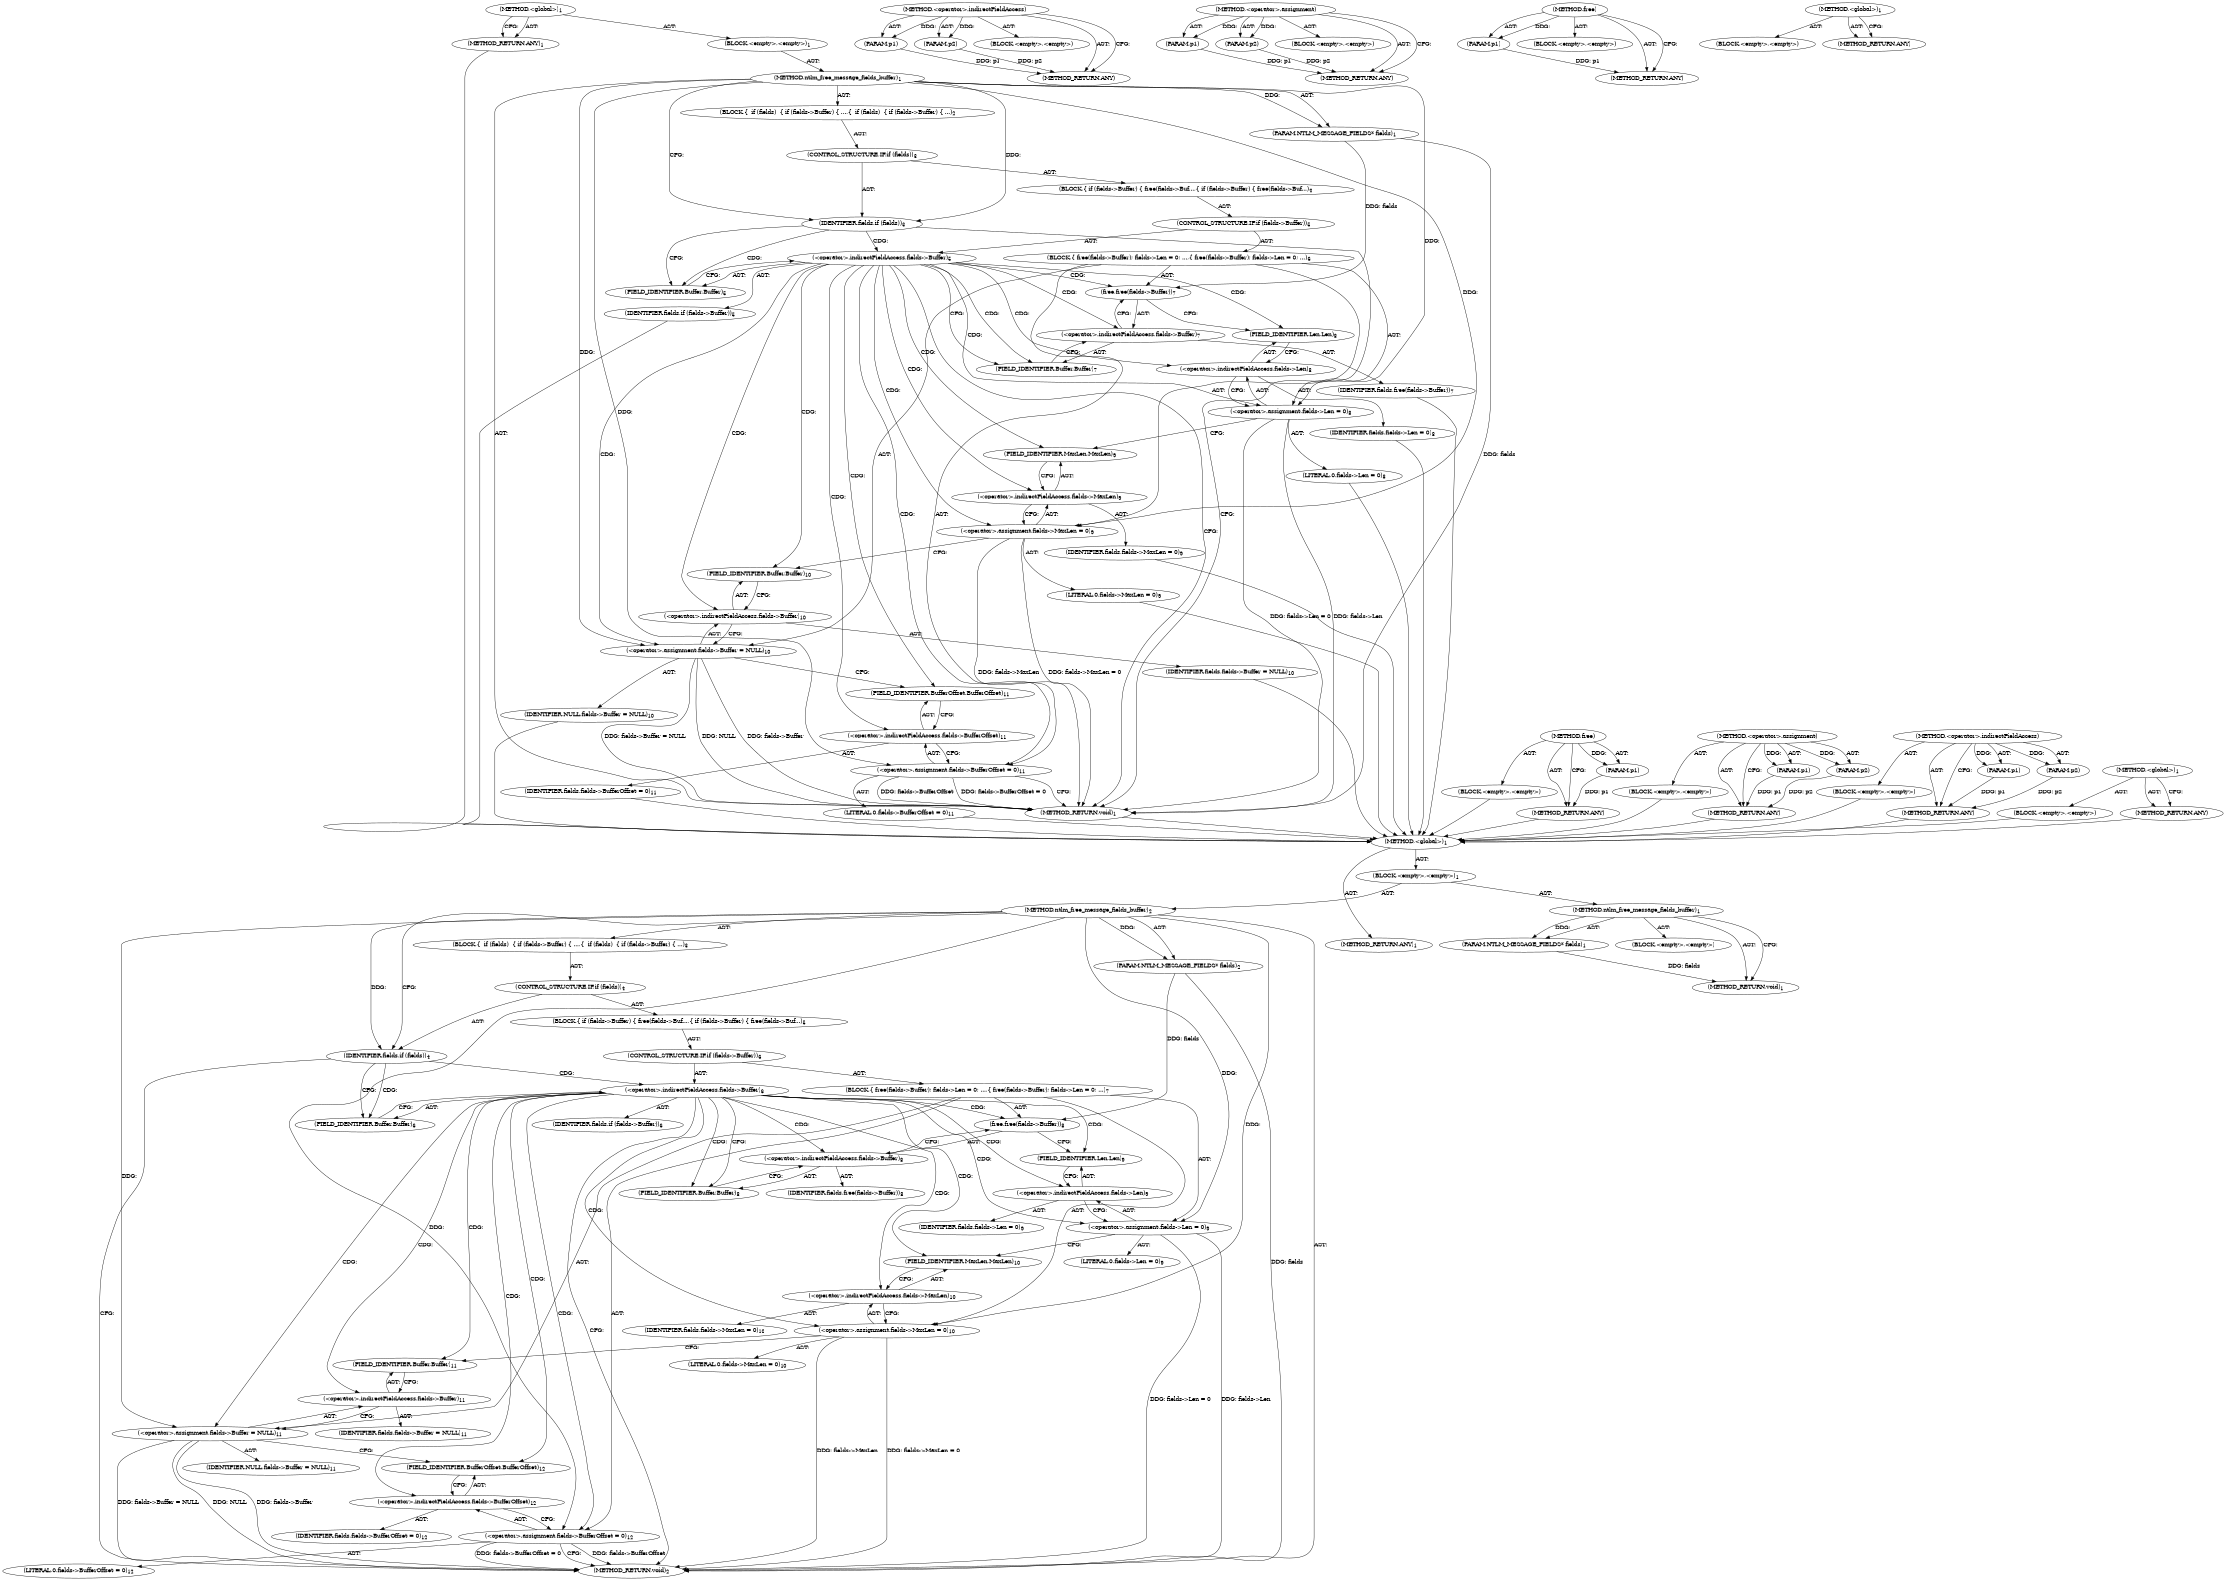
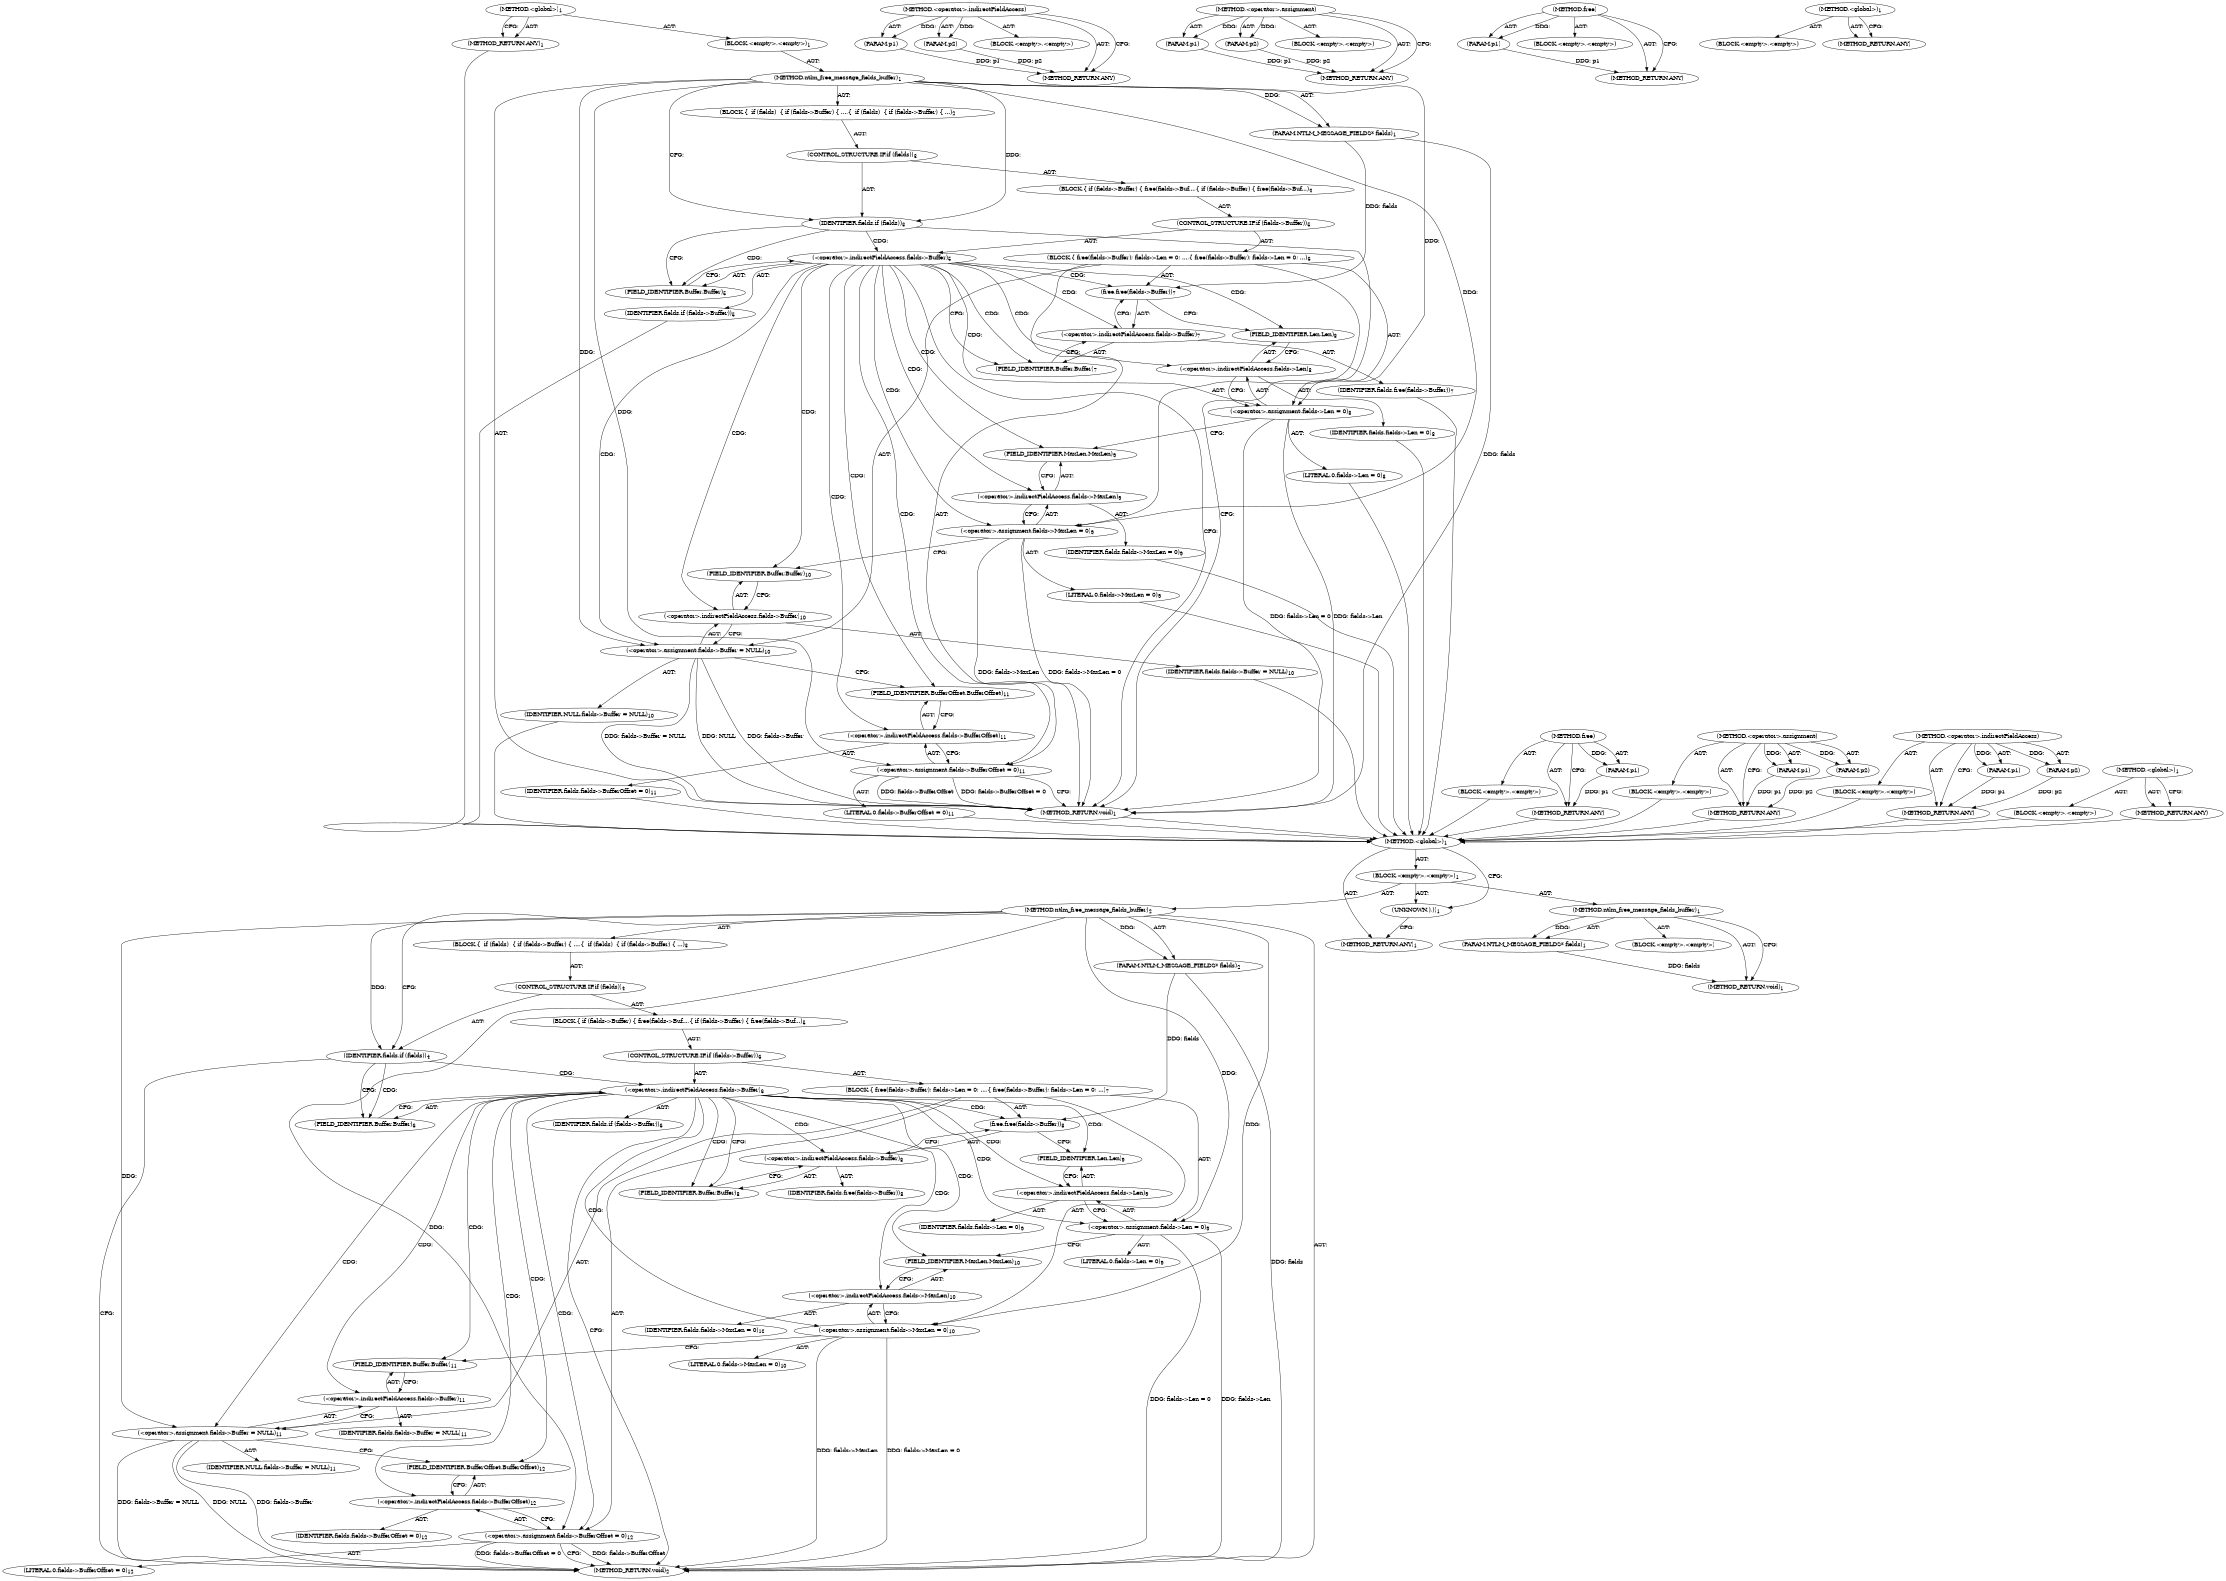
node "(UNKNOWN,),))": added
